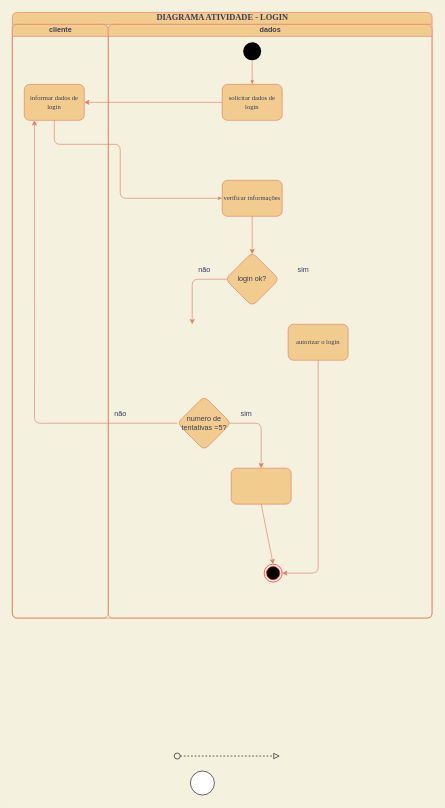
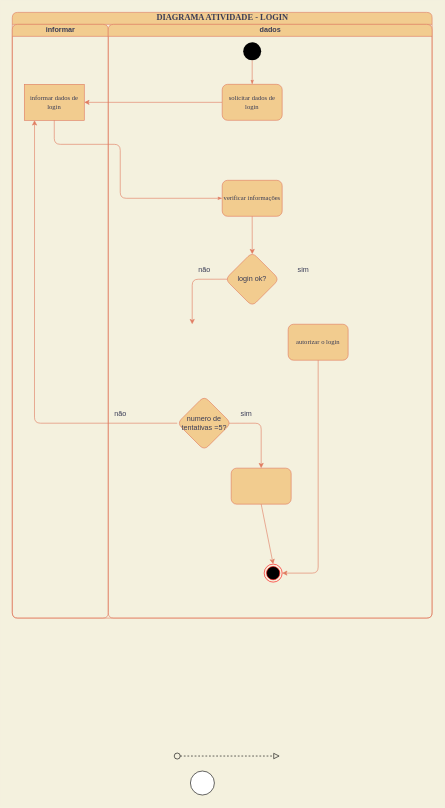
node "cliente": label "cliente" -> "informar"
node "informar dados de login": shape rounded rectangle -> rectangle
